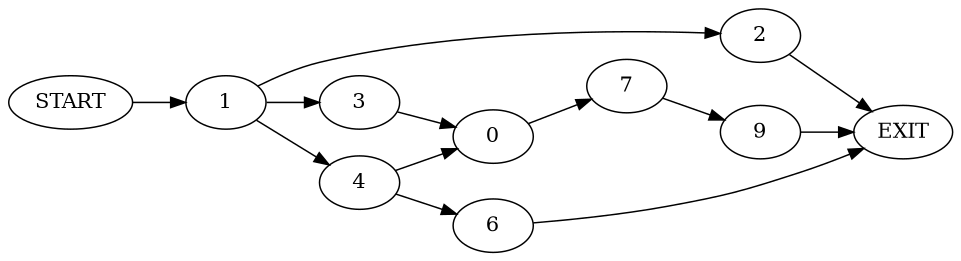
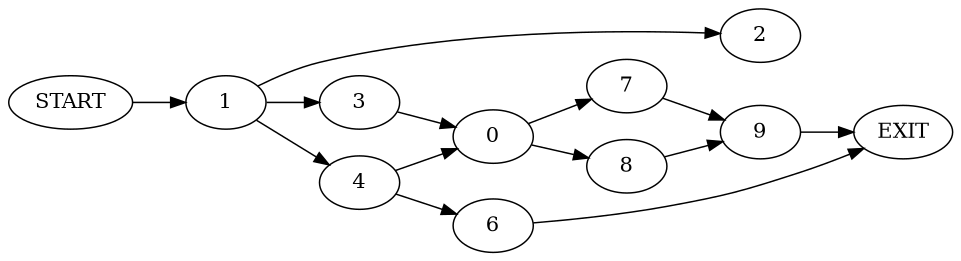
edge "2" -> "EXIT": removed
node "8": added
